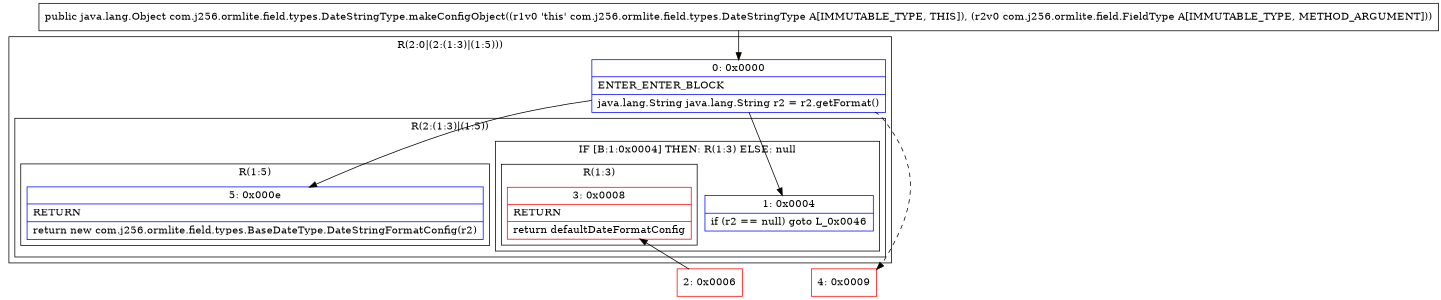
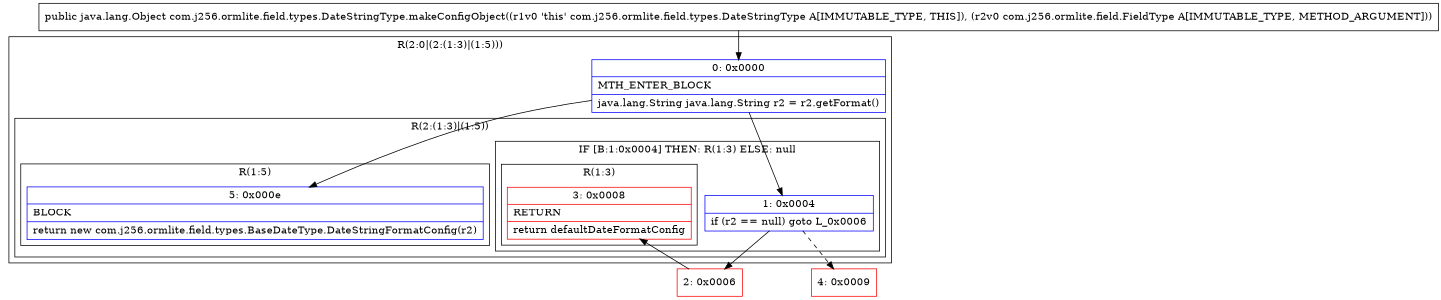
node "0: 0x0000": text "ENTER_ENTER_BLOCK" -> "MTH_ENTER_BLOCK"
edge "0: 0x0000" -> "4: 0x0009": now "1: 0x0004" -> "4: 0x0009"
node "5: 0x000e": text "RETURN" -> "BLOCK"
node "1: 0x0004": text "if (r2 == null) goto L_0x0046" -> "if (r2 == null) goto L_0x0006"
edge "1: 0x0004" -> "2: 0x0006": added
